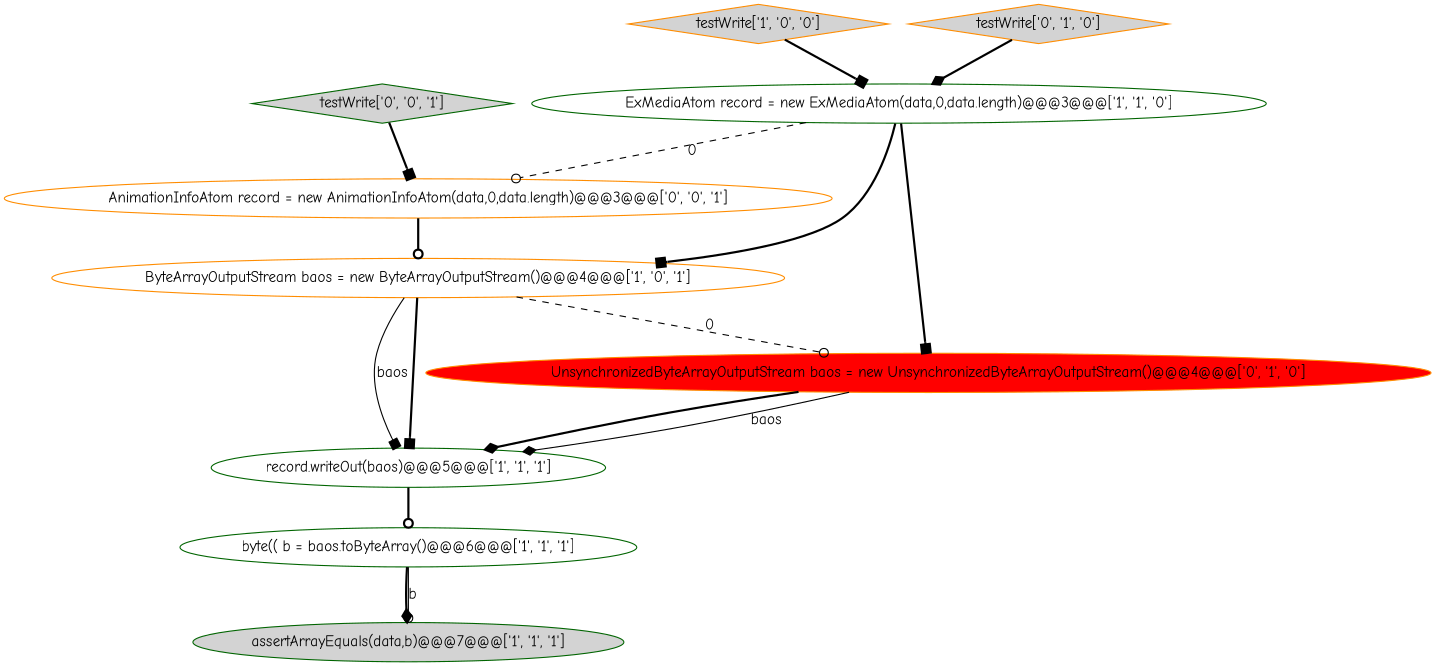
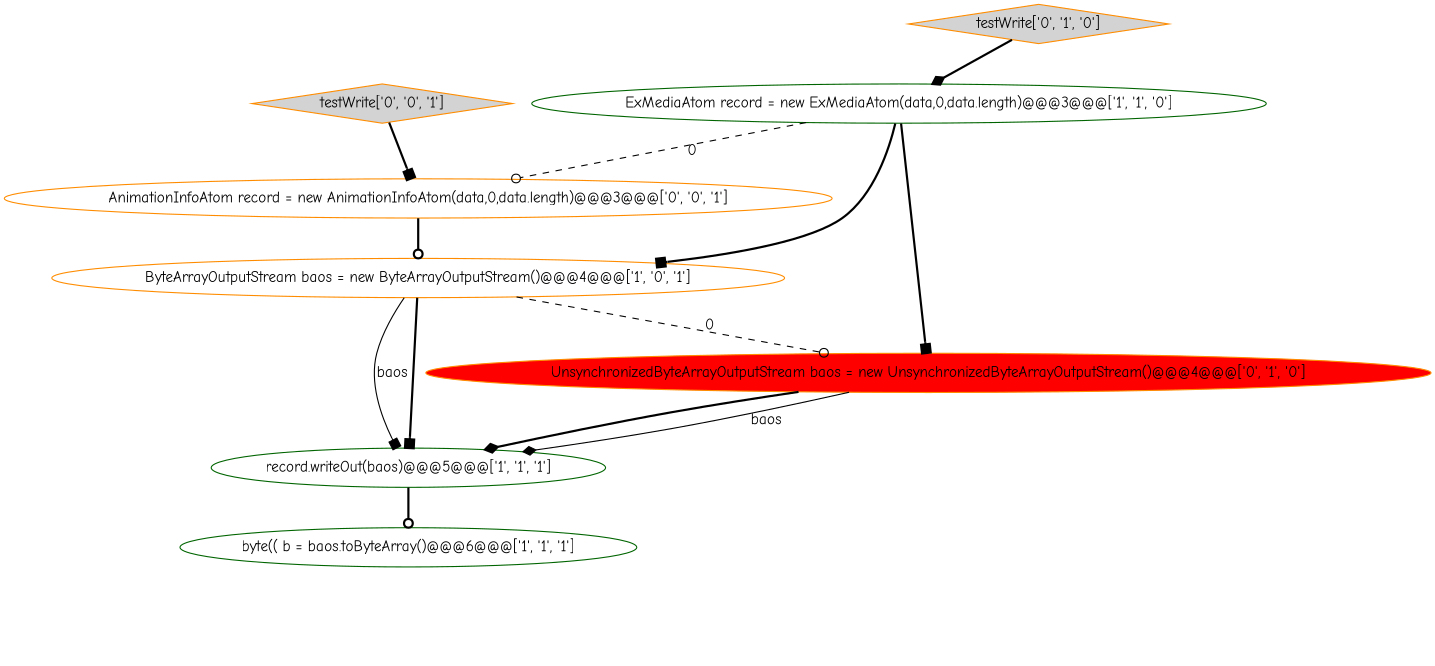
node "testWrite['1', '0', '0']": removed
node "testWrite['0', '0', '1']": color darkgreen -> darkorange
node "assertArrayEquals(data,b)@@@7@@@['1', '1', '1']": removed
